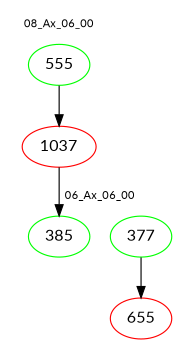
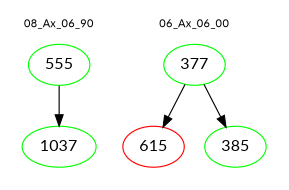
cluster "08_Ax_06_00": label "08_Ax_06_00" -> "08_Ax_06_90"
node "1037": color red -> green
edge "1037" -> "385": now "377" -> "385"
node "655": label "655" -> "615"
